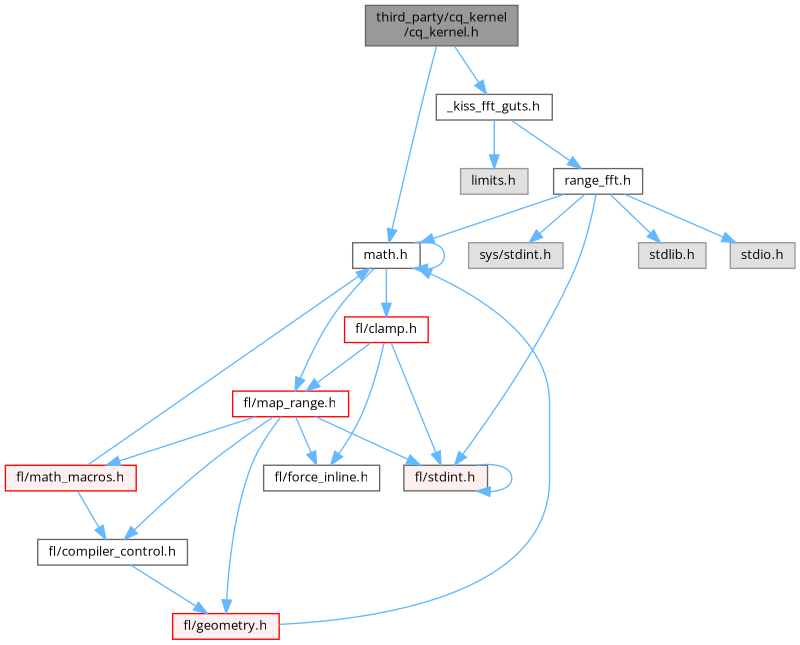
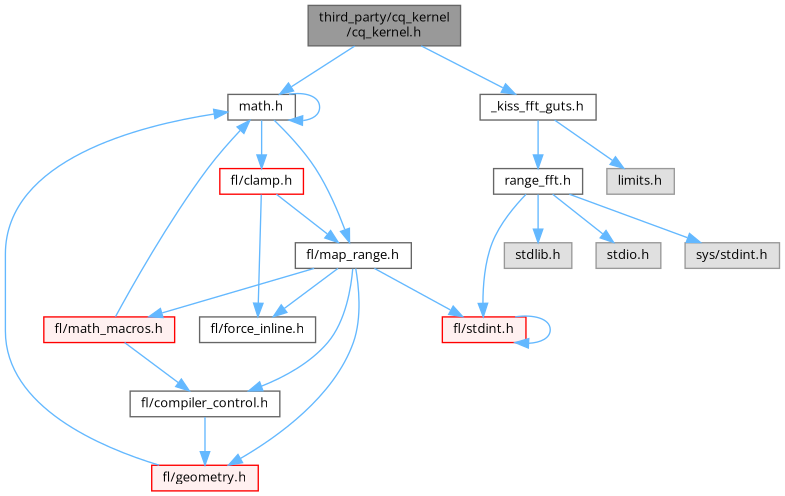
edge "range_fft.h" -> "math.h": removed
edge "fl/clamp.h" -> "fl/stdint.h": removed
node "fl/map_range.h": color red -> grey40
node "fl/stdint.h": color grey40 -> red
